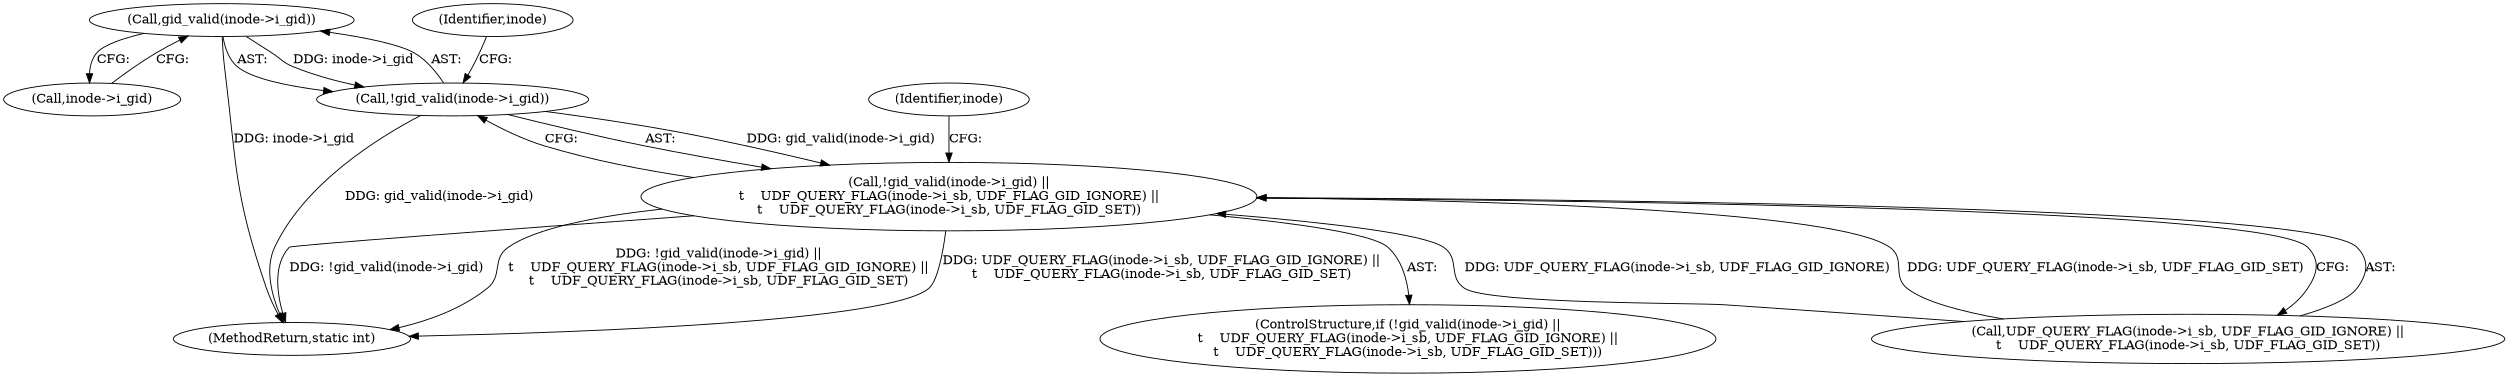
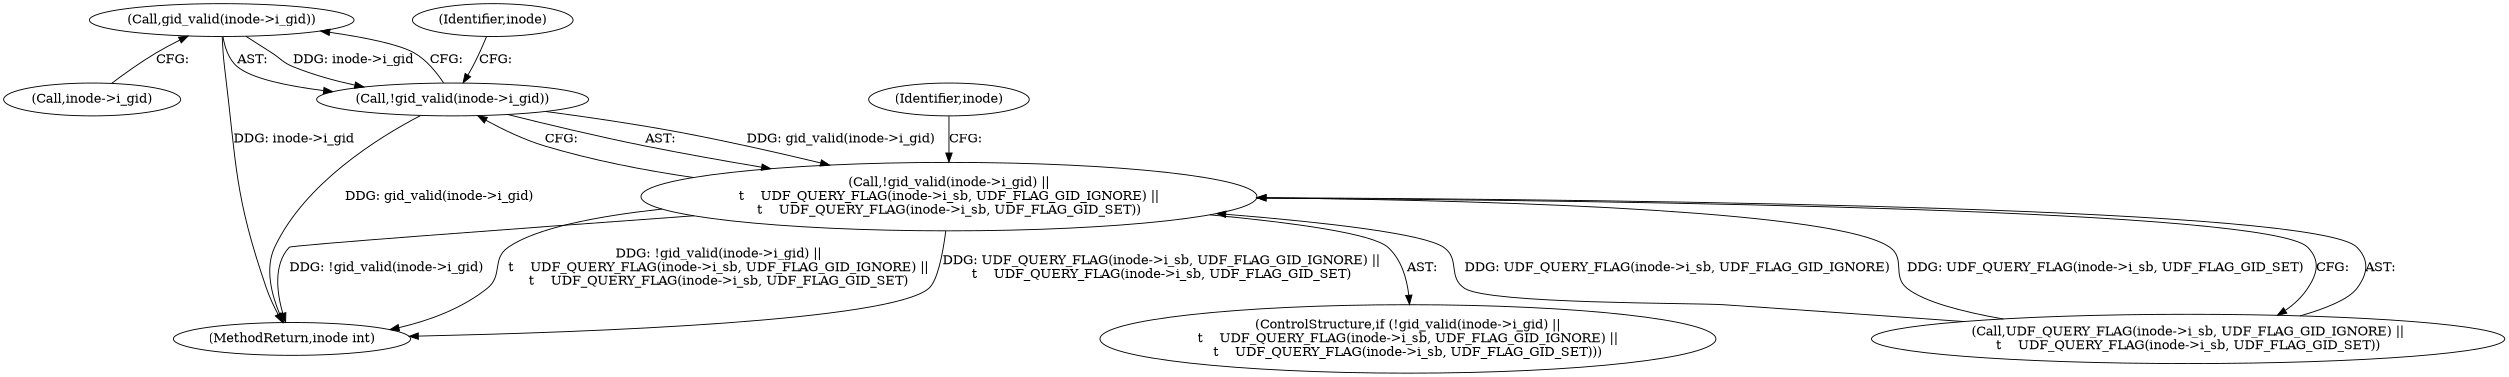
edge "(Call,gid_valid(inode->i_gid))" -> "(Call,inode->i_gid)": removed, label "CFG:"
edge "(Call,!gid_valid(inode->i_gid))" -> "(Call,gid_valid(inode->i_gid))": label "AST: " -> "CFG: "
node "(MethodReturn,static int)": label "(MethodReturn,static int)" -> "(MethodReturn,inode int)"
